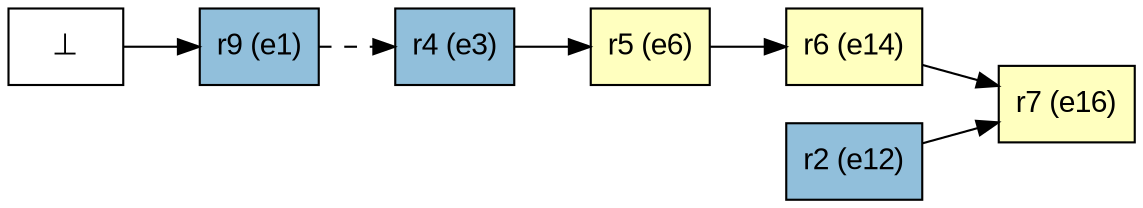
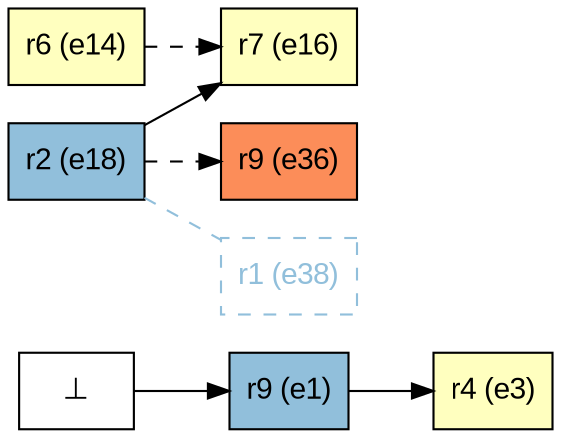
edge "r9 (e1)" -> "r4 (e3)": style dashed -> solid
node "r4 (e3)": fillcolor #91bfdb -> #ffffbf
node "r5 (e6)": removed
edge "r6 (e14)" -> "r7 (e16)": style solid -> dashed
node "r9 (e36)": added
node "r2 (e12)": label "r2 (e12)" -> "r2 (e18)"
node "r1 (e38)": added
